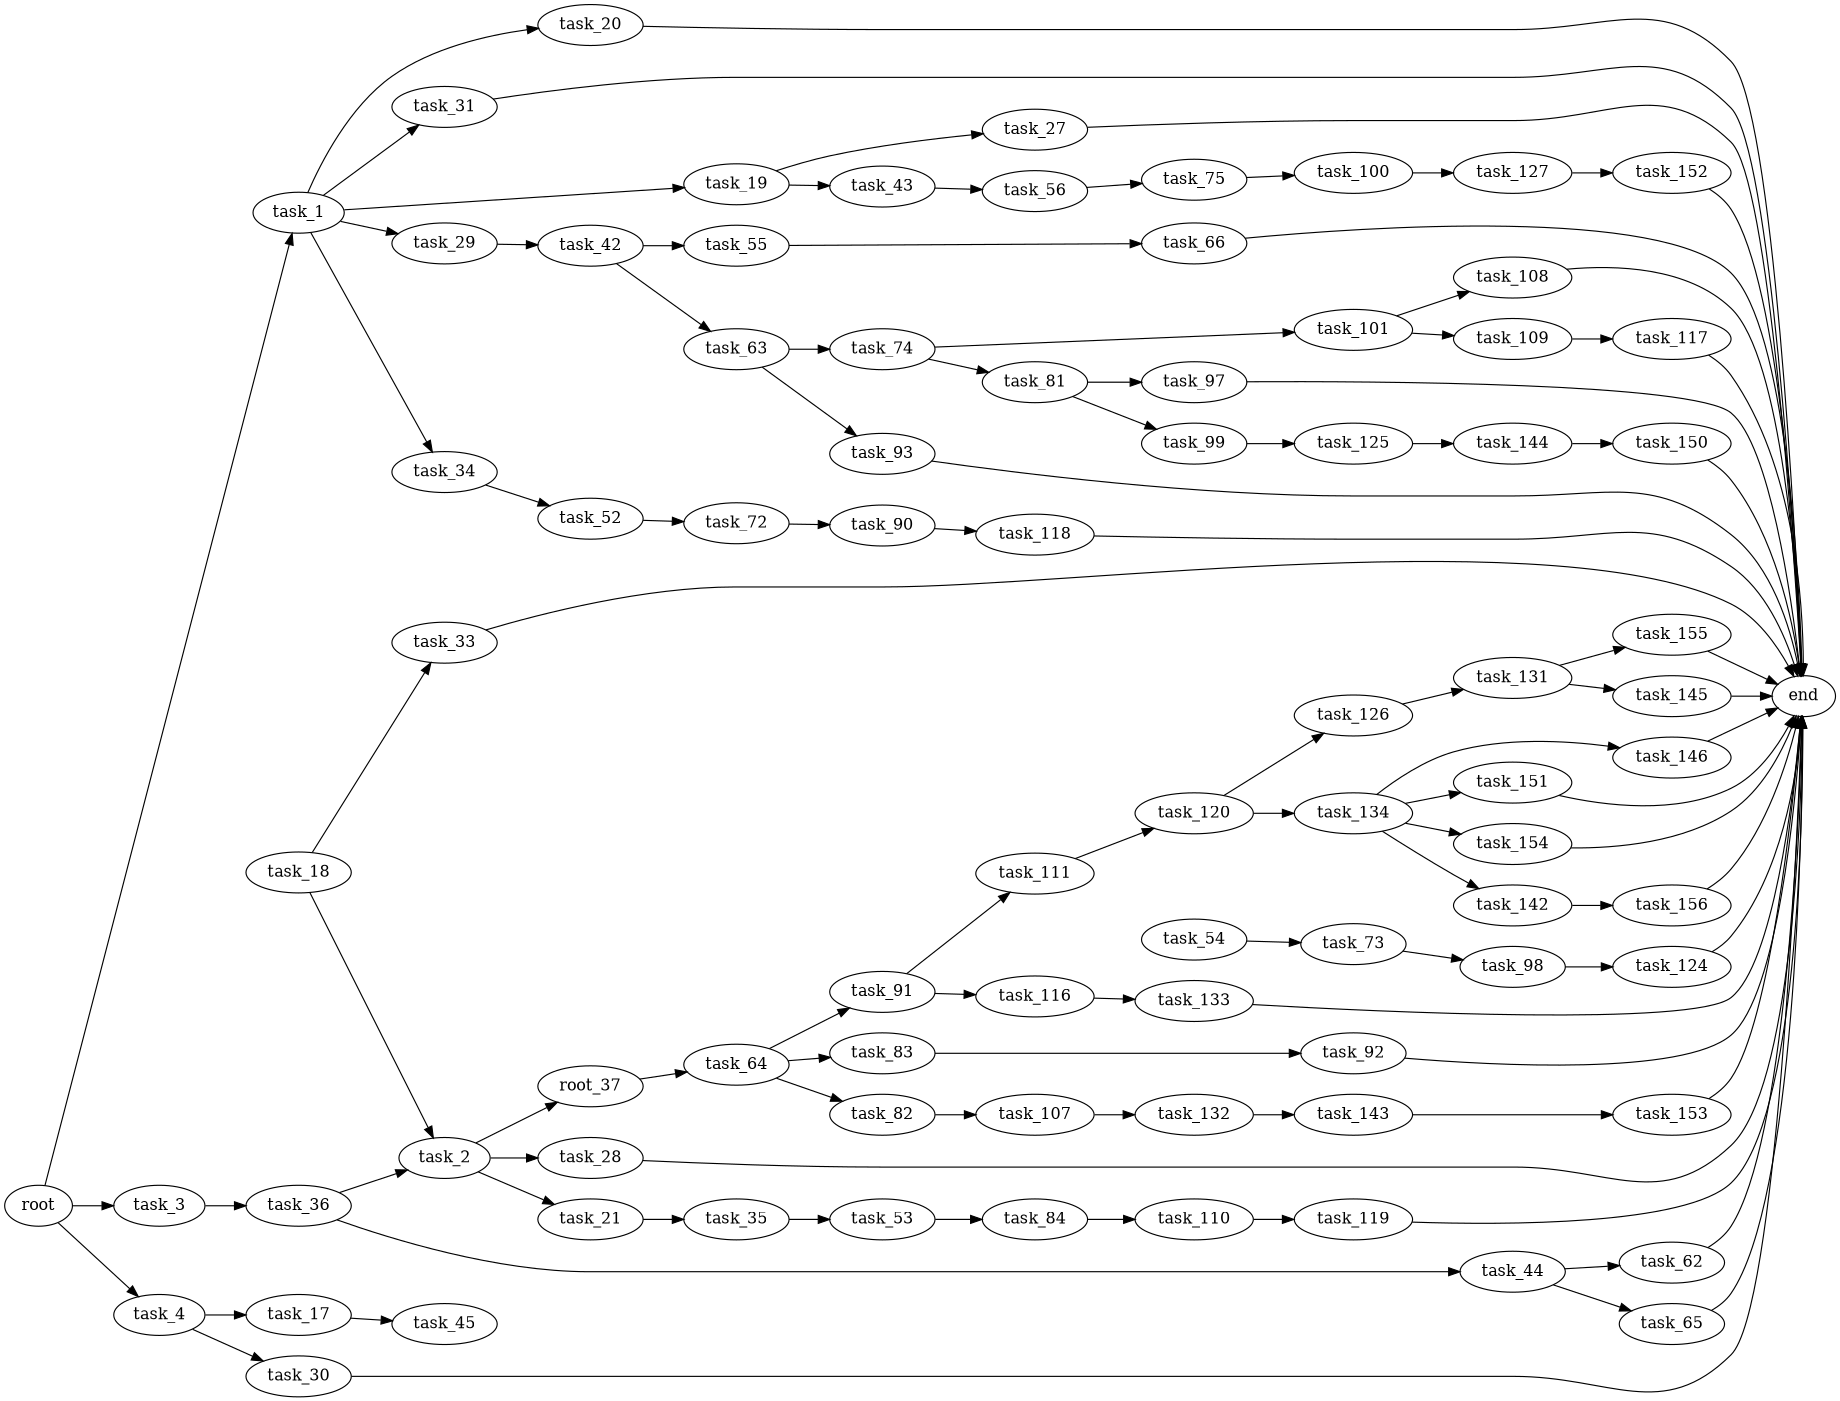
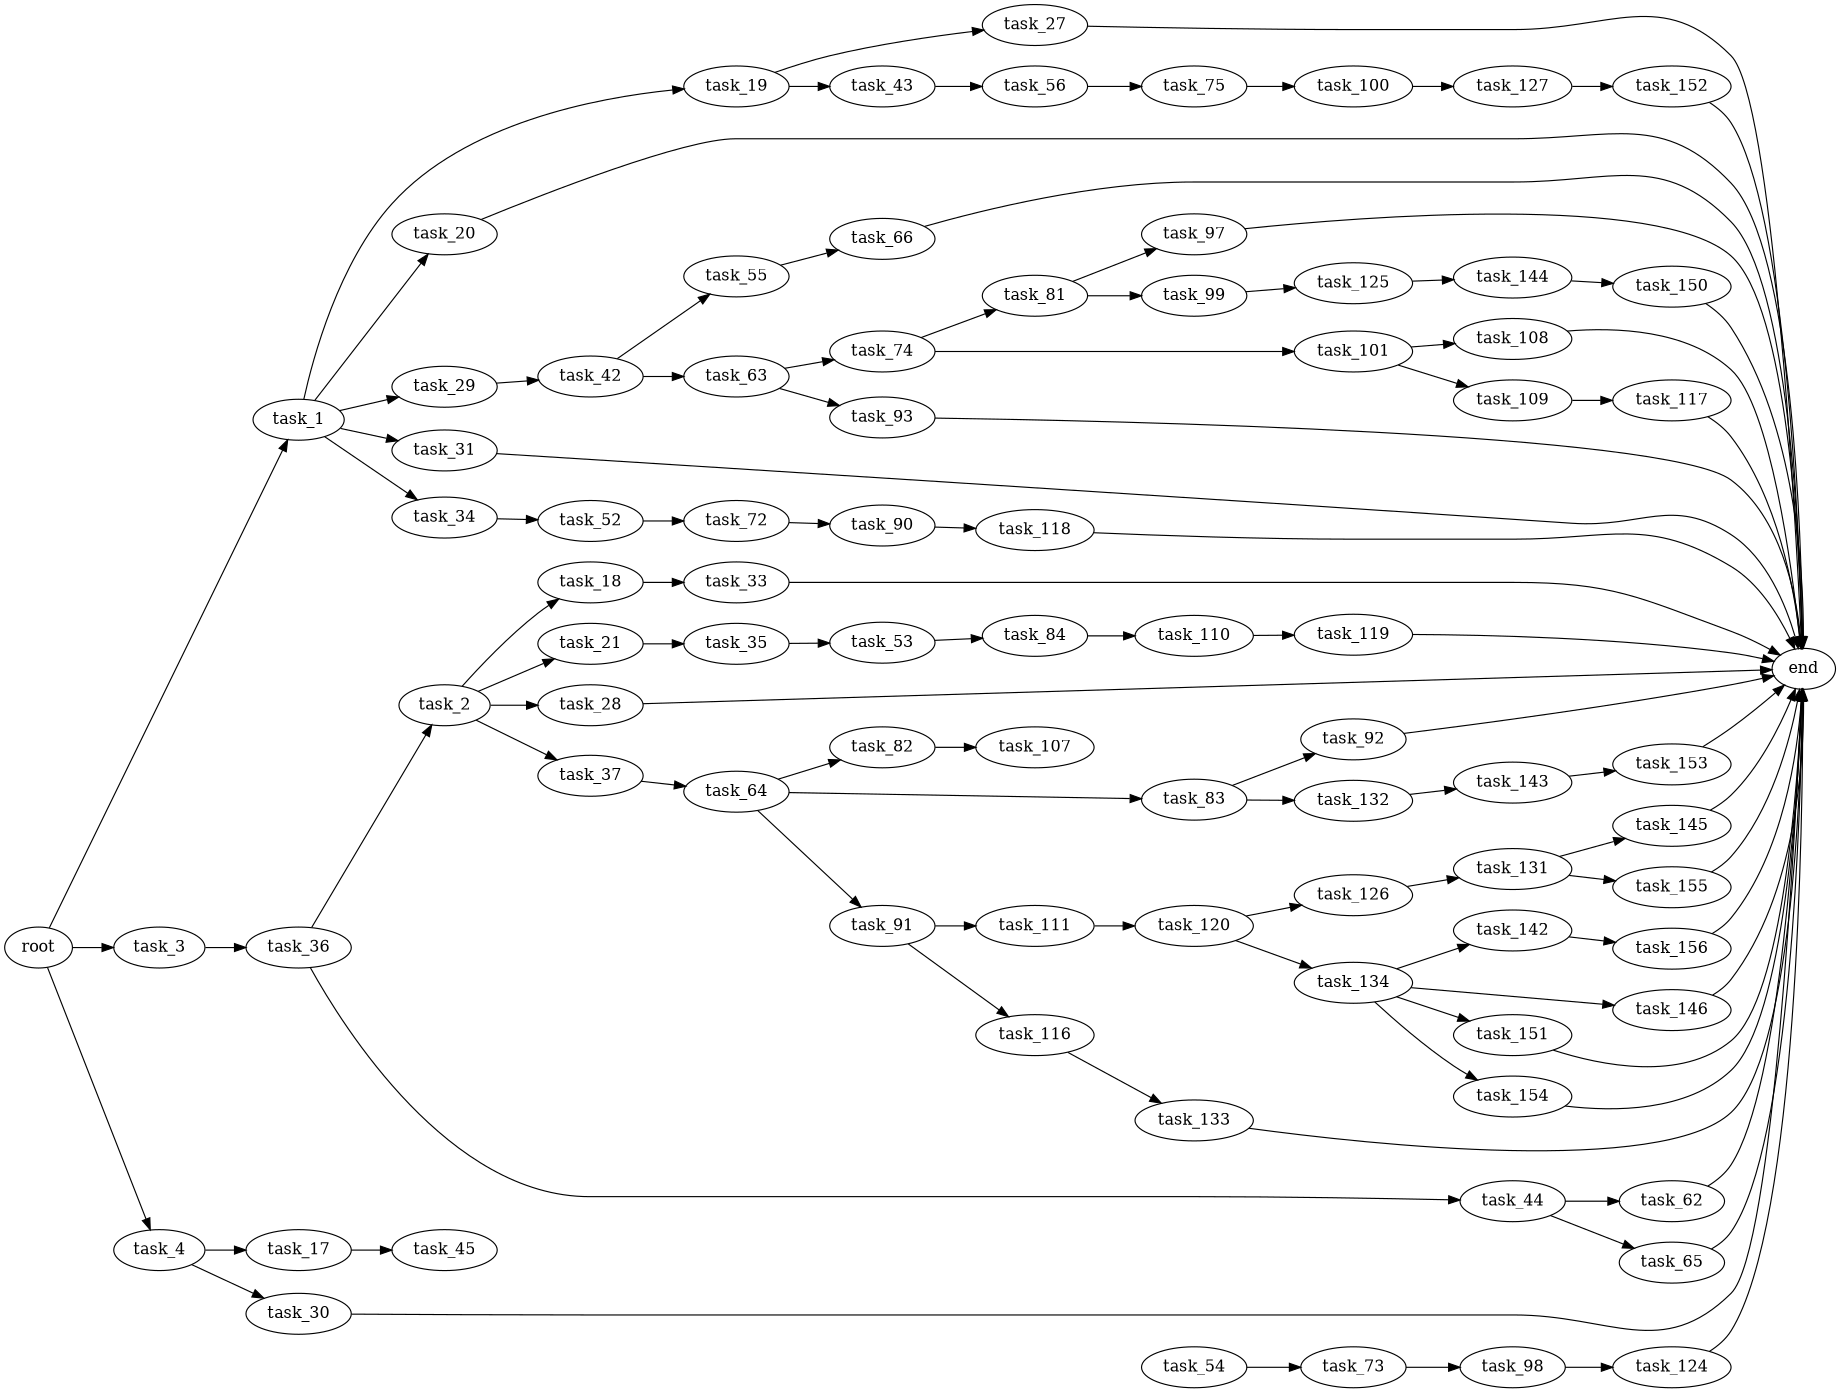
edge "task_18" -> "task_2": reversed
node "root_37": label "root_37" -> "task_37"
edge "task_107" -> "task_132": now "task_83" -> "task_132"
